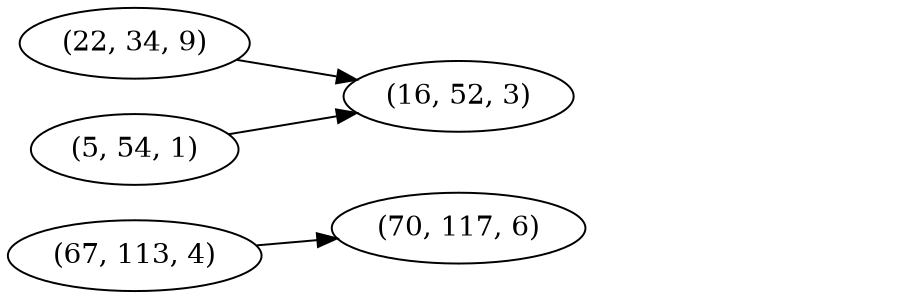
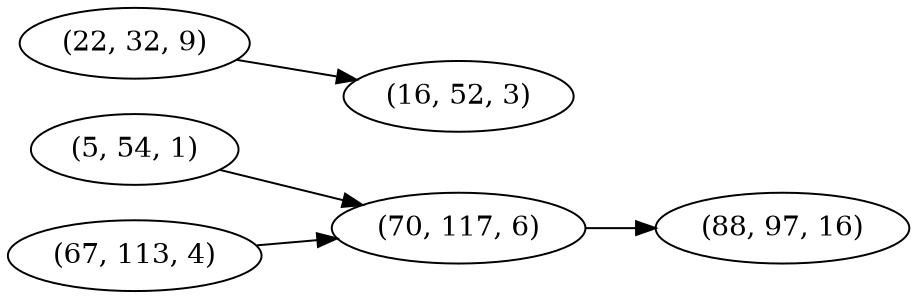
node "(22, 34, 9)": label "(22, 34, 9)" -> "(22, 32, 9)"
edge "(5, 54, 1)" -> "(16, 52, 3)": now "(5, 54, 1)" -> "(70, 117, 6)"
node "(88, 97, 16)": added
